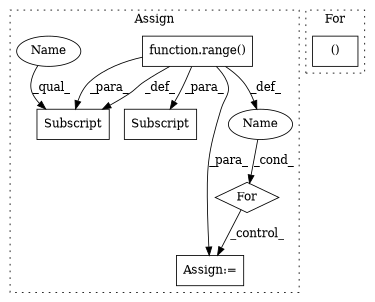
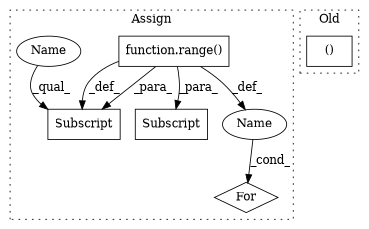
cluster "For": label "For" -> "Old"
node "Assign:=": removed
